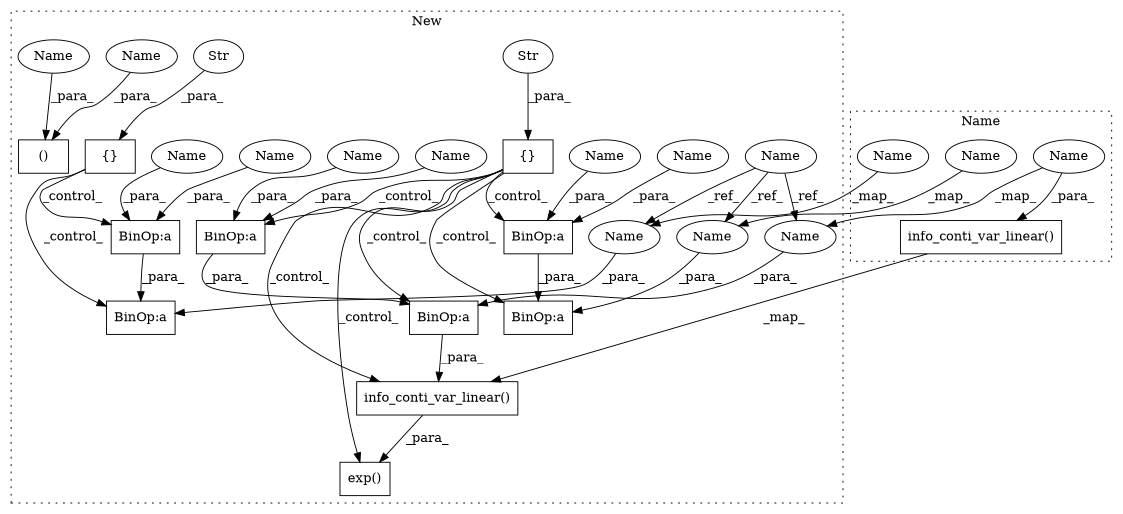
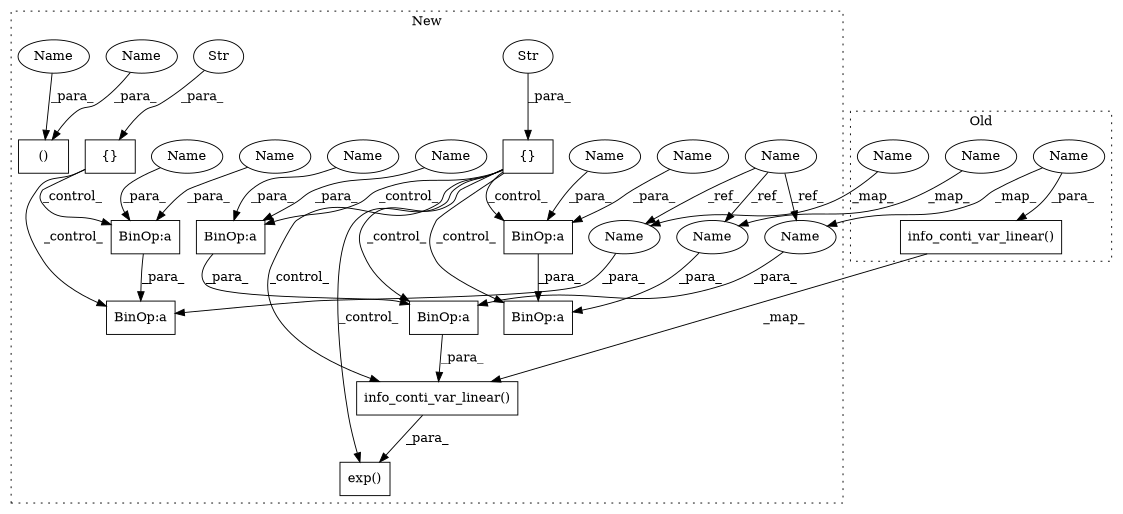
cluster "Name": label "Name" -> "Old"
